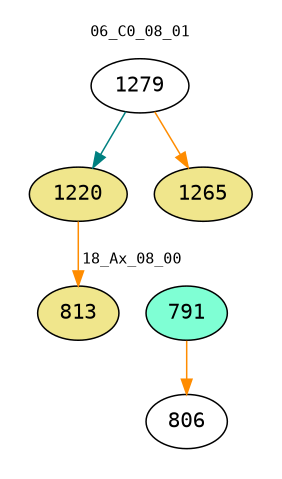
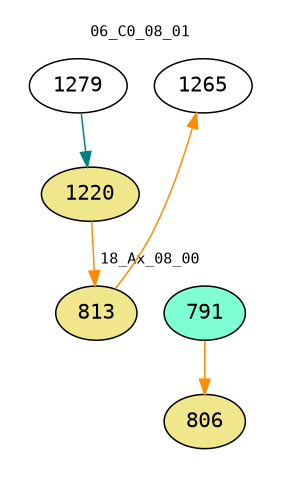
edge "1279" -> "1265": now "813" -> "1265"
node "1265": fillcolor khaki -> white
node "806": fillcolor white -> khaki
